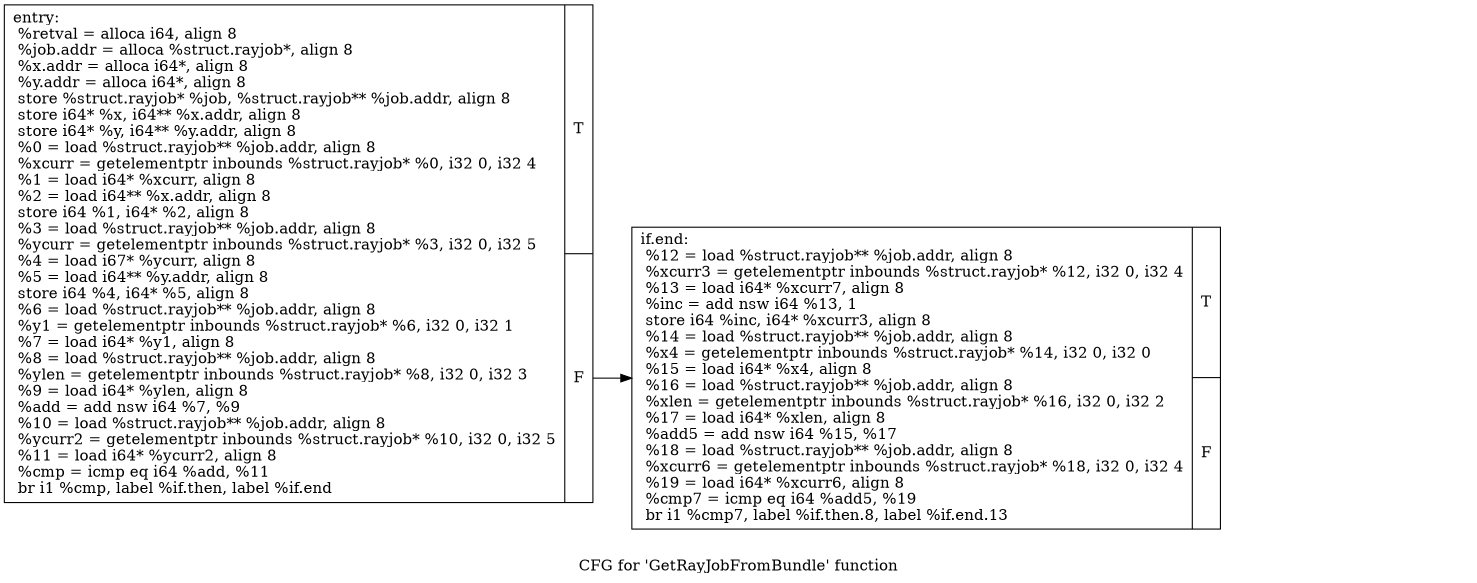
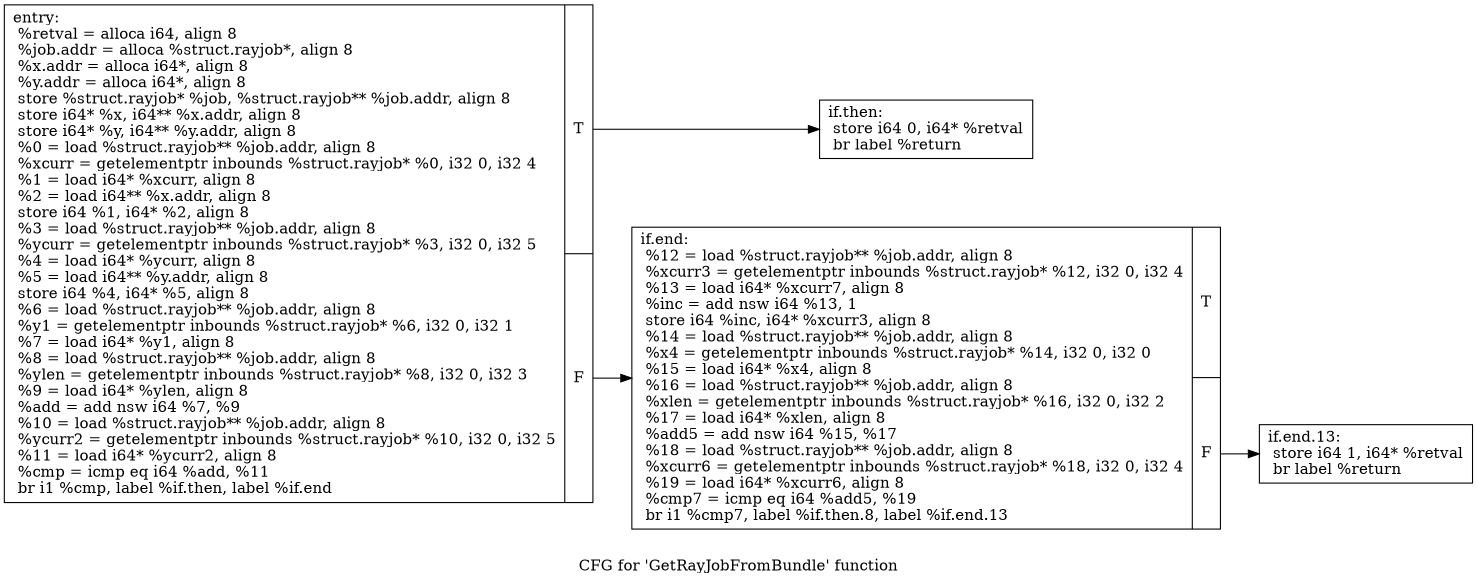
node "if.then:": added
node "entry:": text "%4 = load i67* %ycurr, align 8" -> "%4 = load i64* %ycurr, align 8"
node "if.end.13:": added
